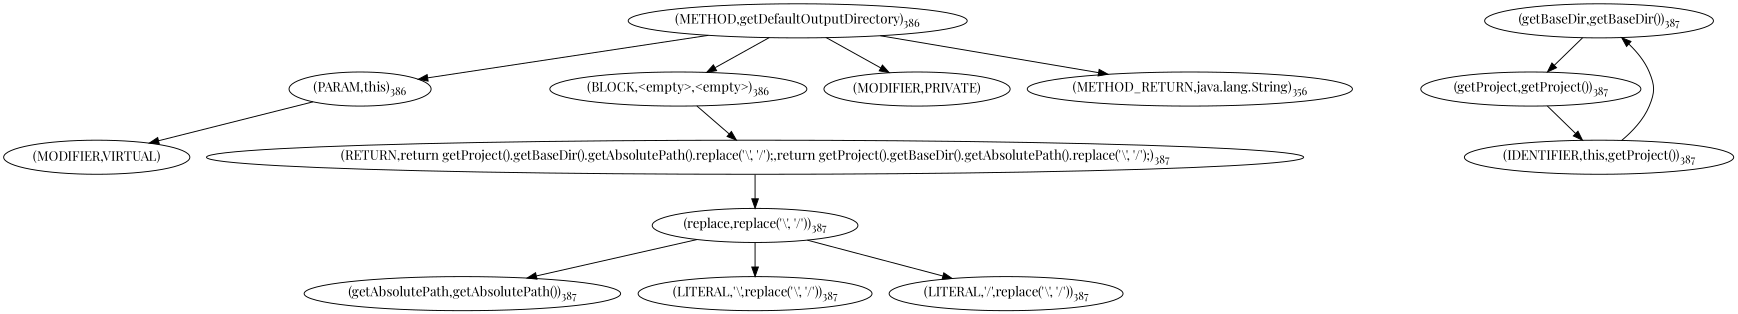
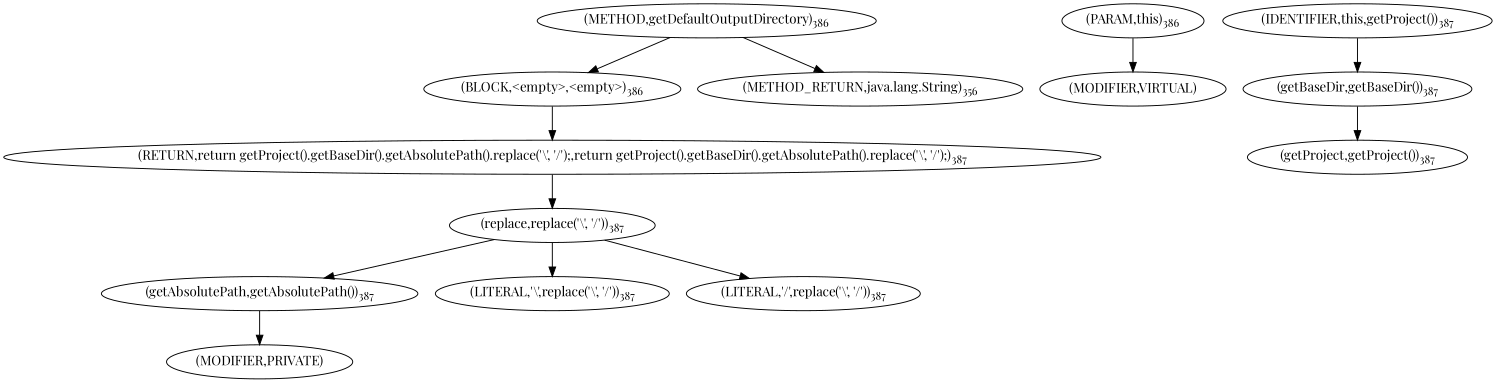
edge "(METHOD,getDefaultOutputDirectory)" -> "(MODIFIER,PRIVATE)": now "(getAbsolutePath,getAbsolutePath())" -> "(MODIFIER,PRIVATE)"
edge "(METHOD,getDefaultOutputDirectory)" -> "(PARAM,this)": removed
edge "(getProject,getProject())" -> "(IDENTIFIER,this,getProject())": removed
